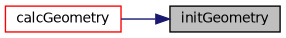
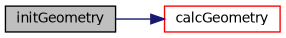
edge "calcGeometry" -> "initGeometry": reversed
